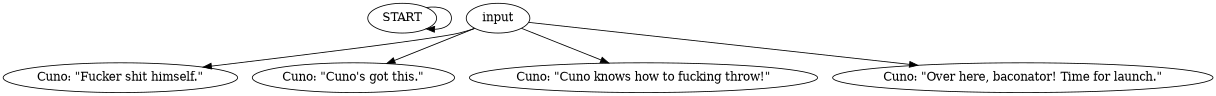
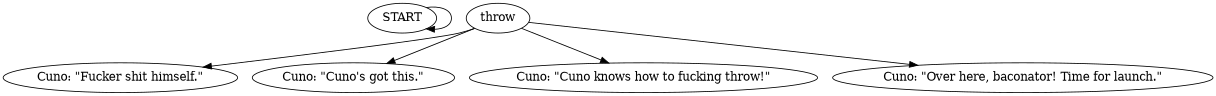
node "input": label "input" -> "throw"
